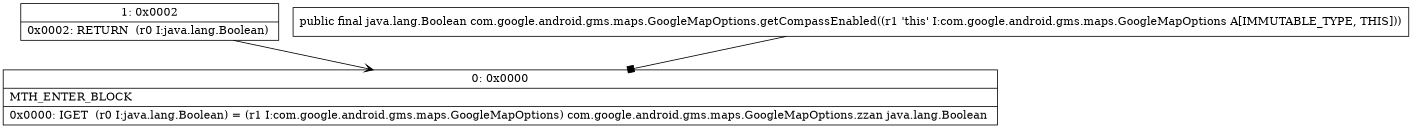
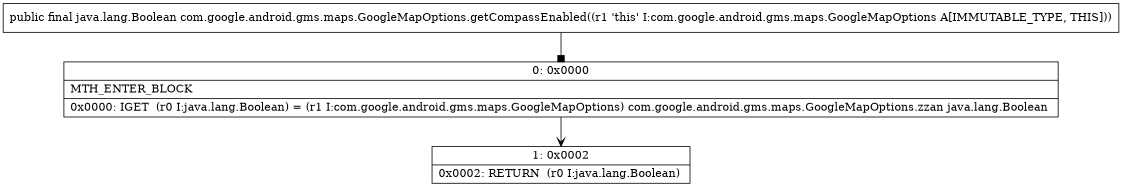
edge "1: 0x0002" -> "0: 0x0000": reversed
